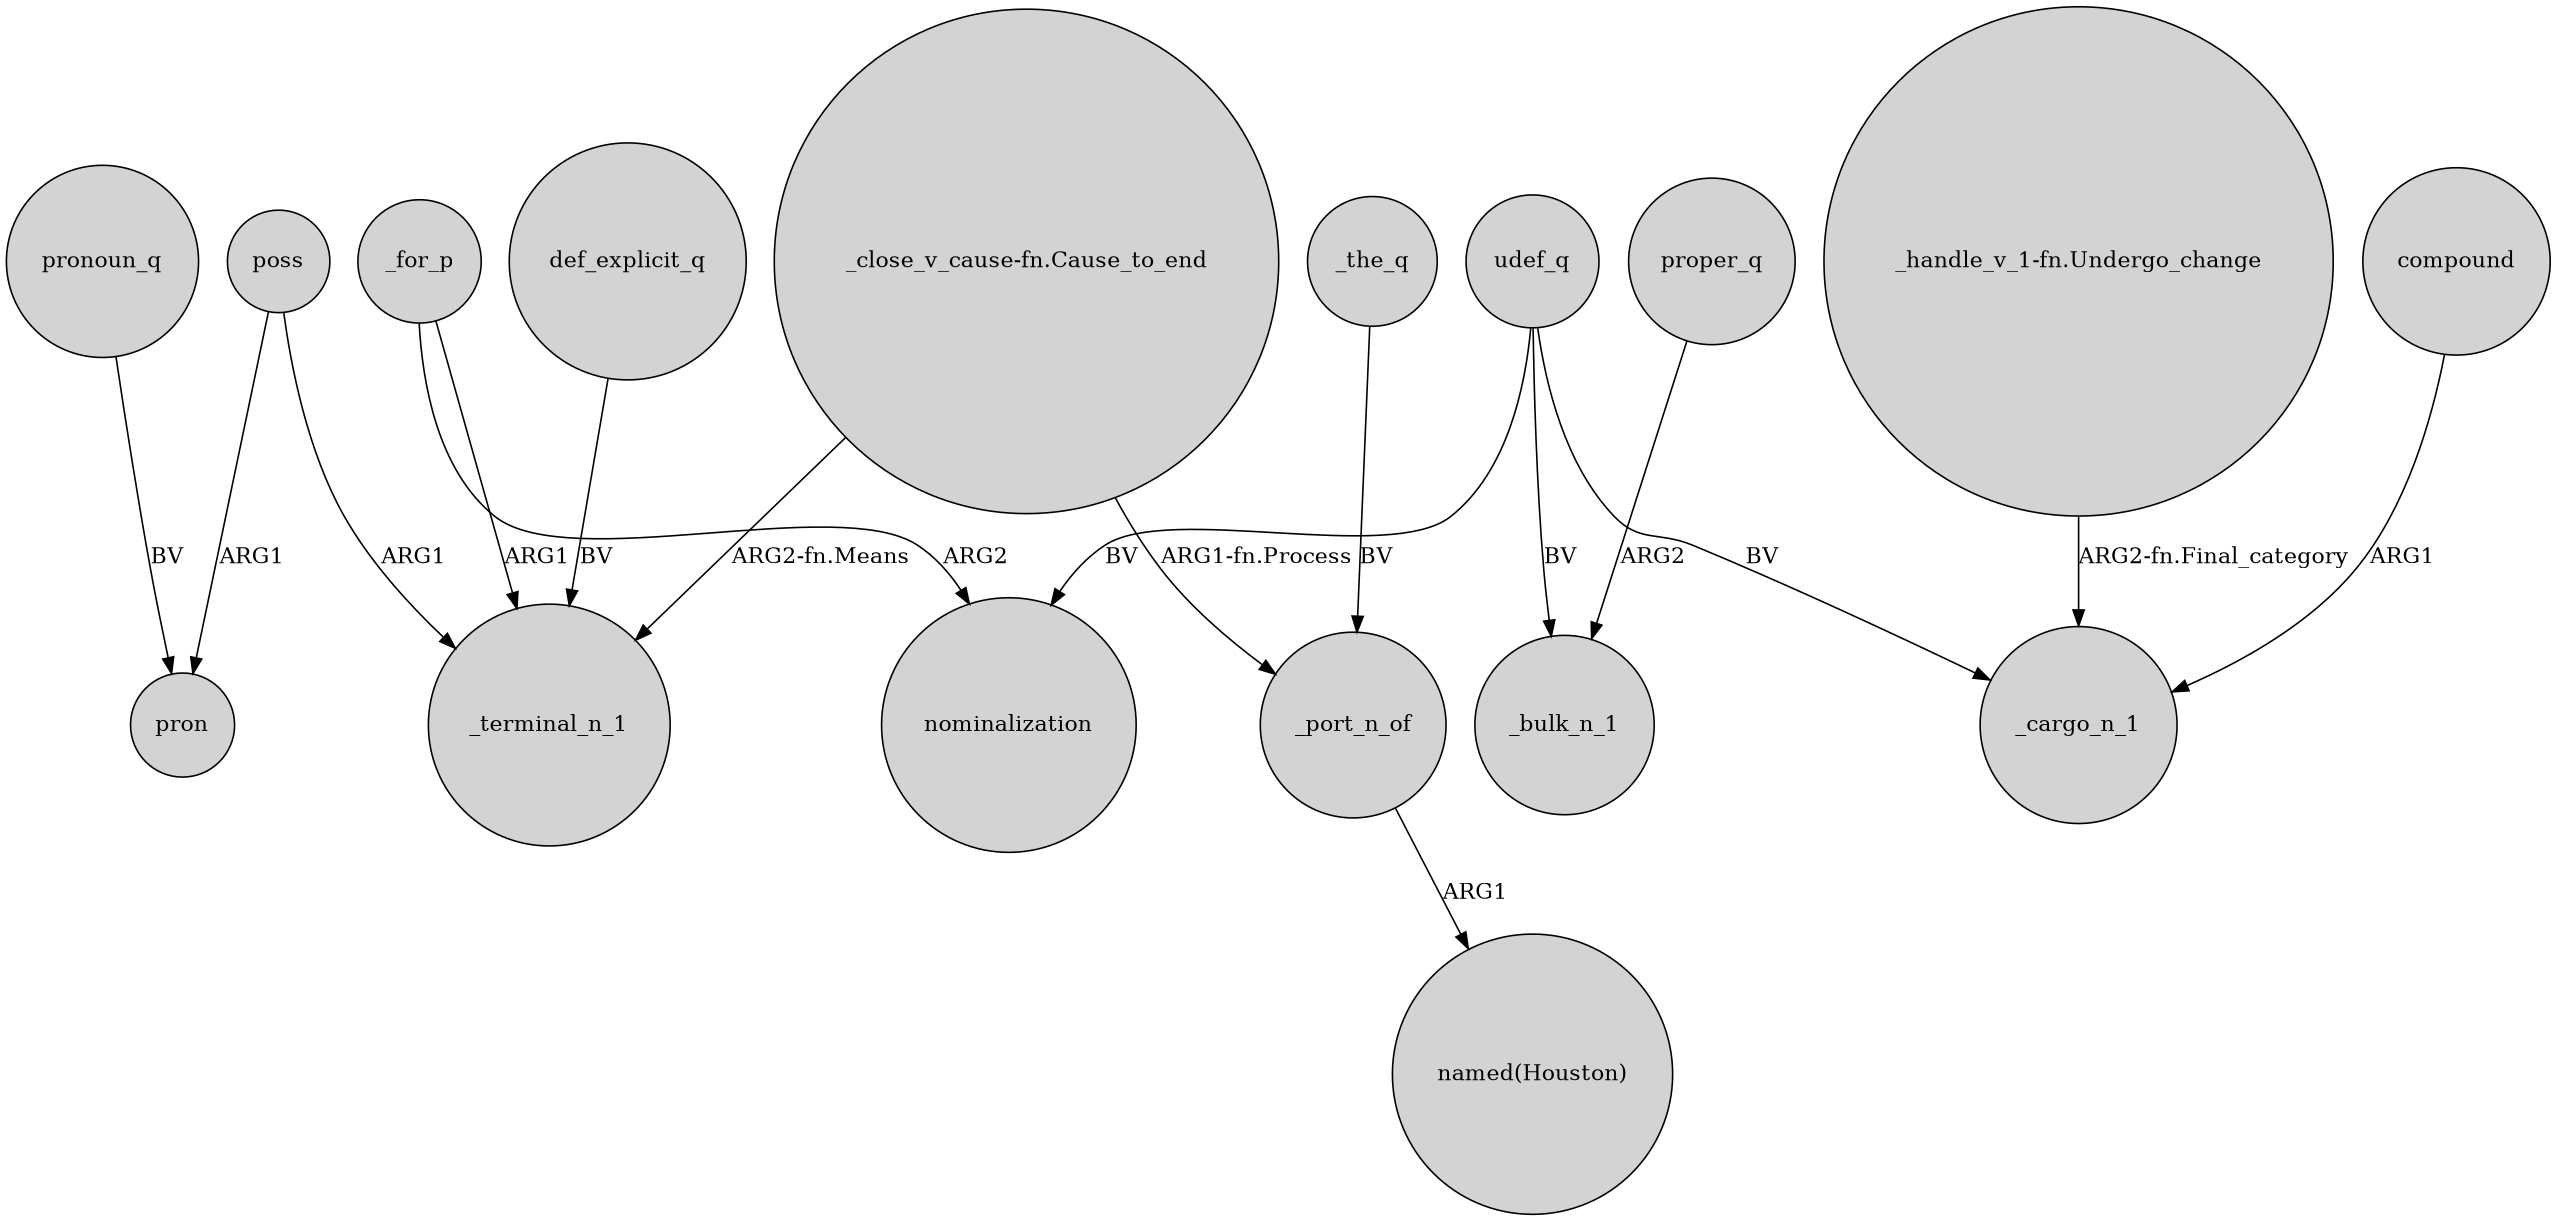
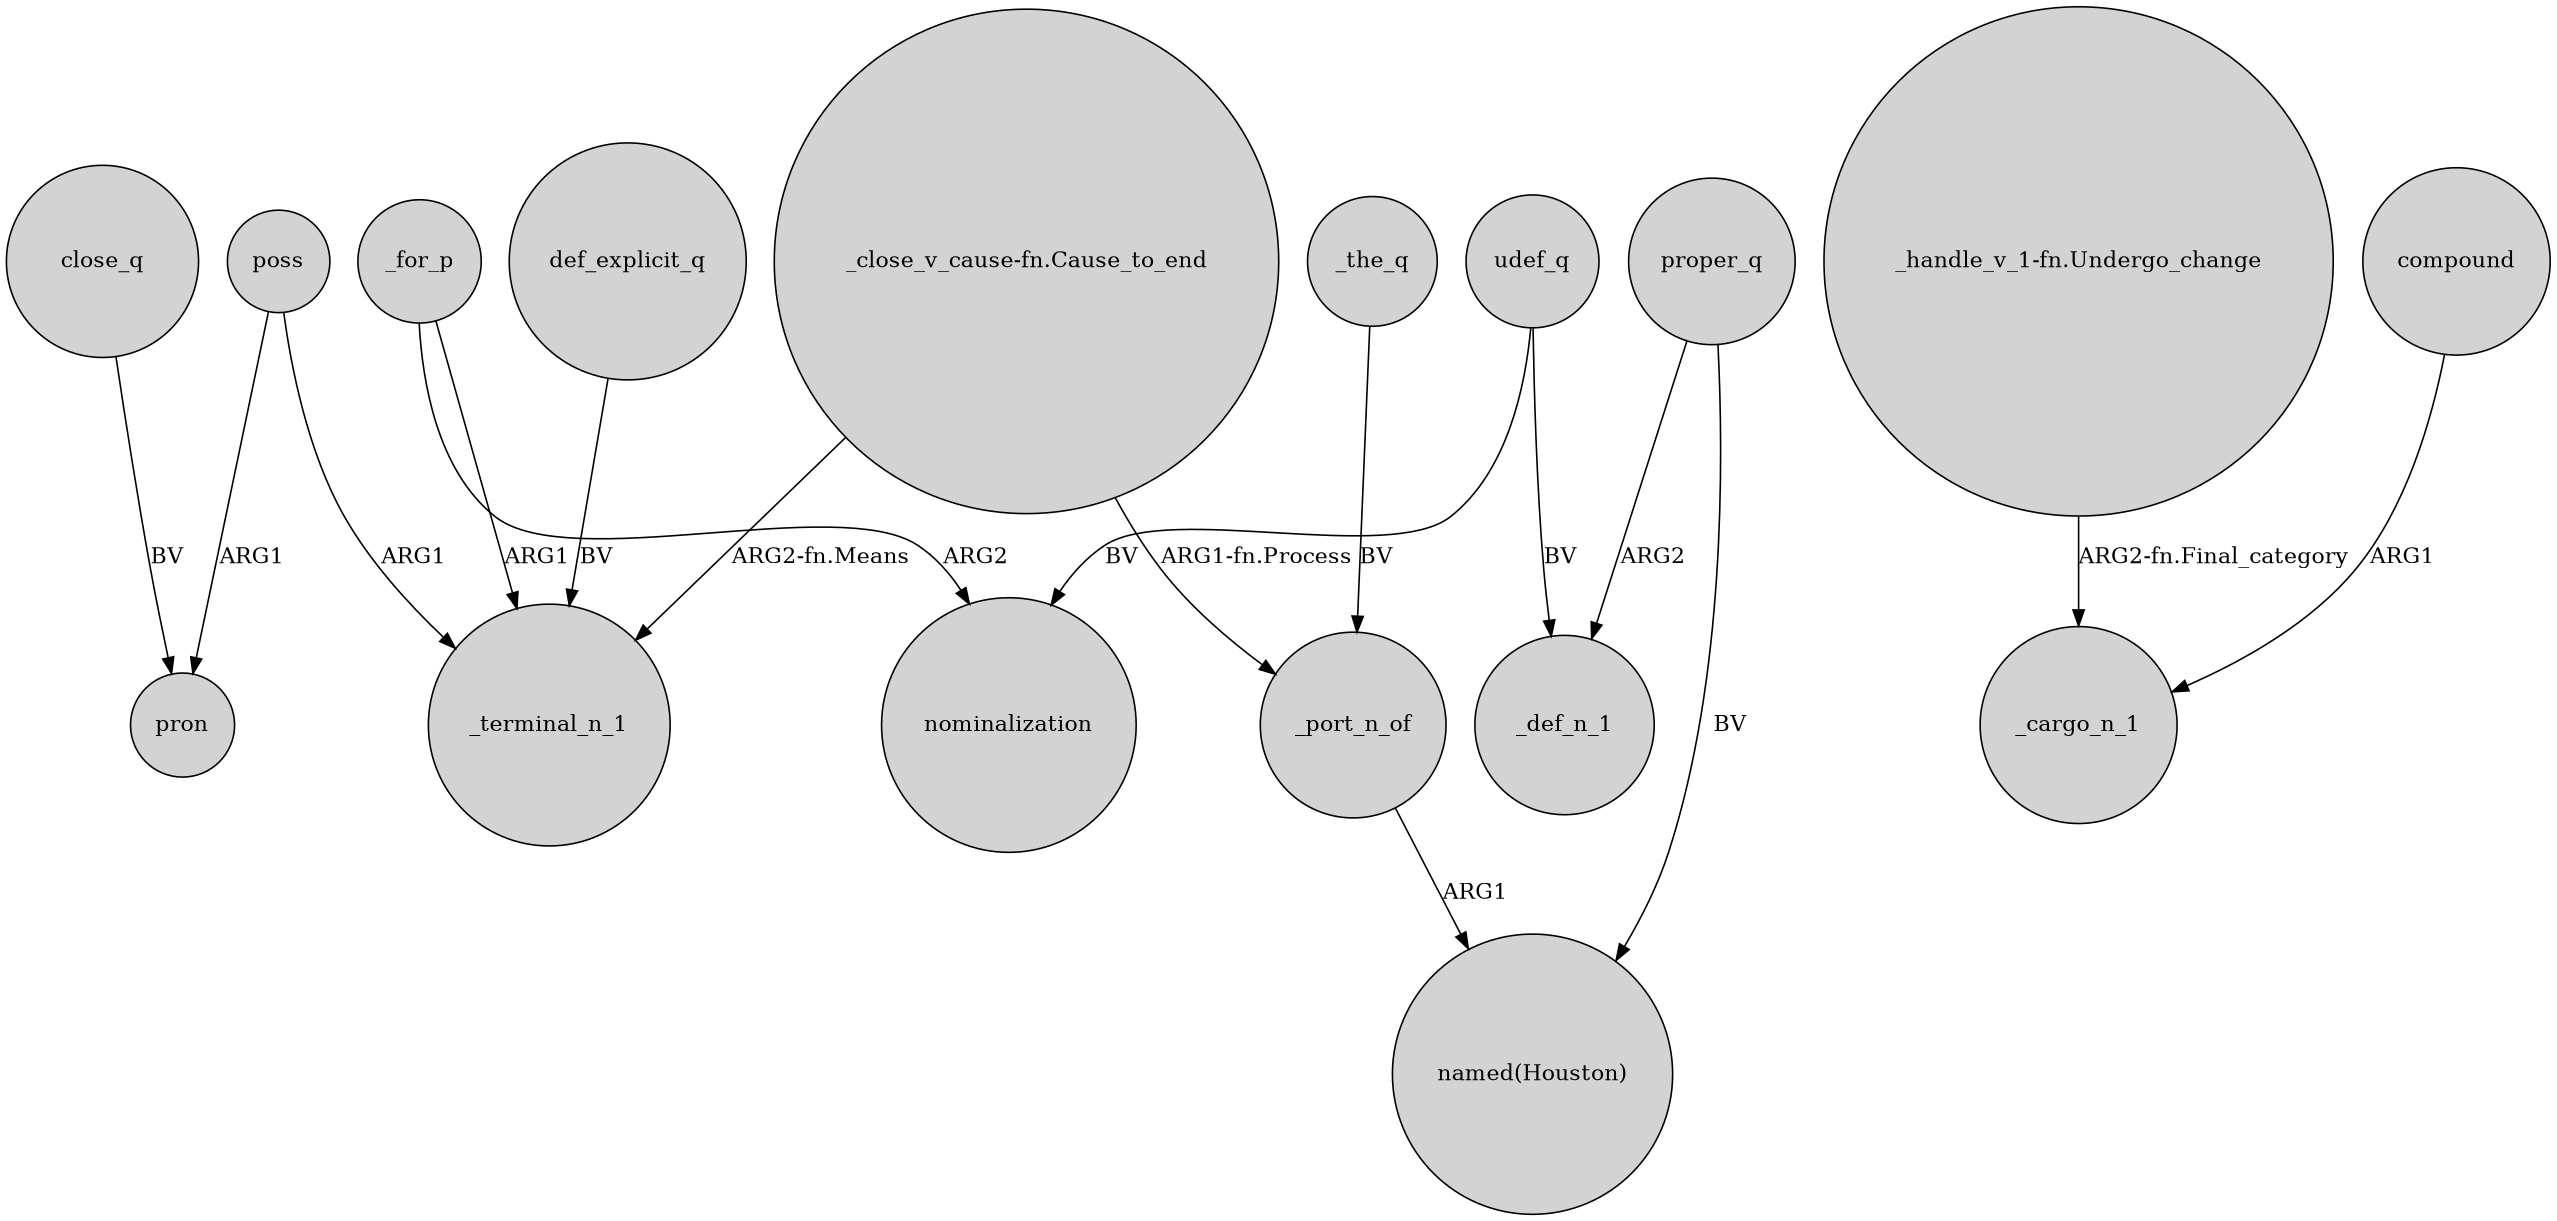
node "pronoun_q": label "pronoun_q" -> "close_q"
edge "udef_q" -> "_cargo_n_1": removed, label "BV"
edge "proper_q" -> "named(Houston)": added, label "BV"
node "_bulk_n_1": label "_bulk_n_1" -> "_def_n_1"
